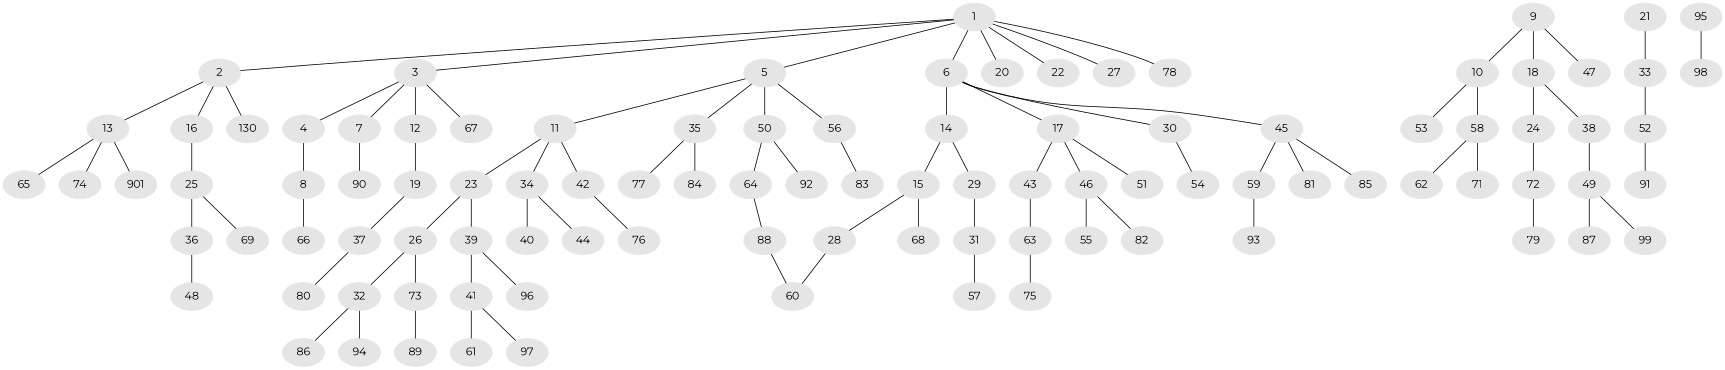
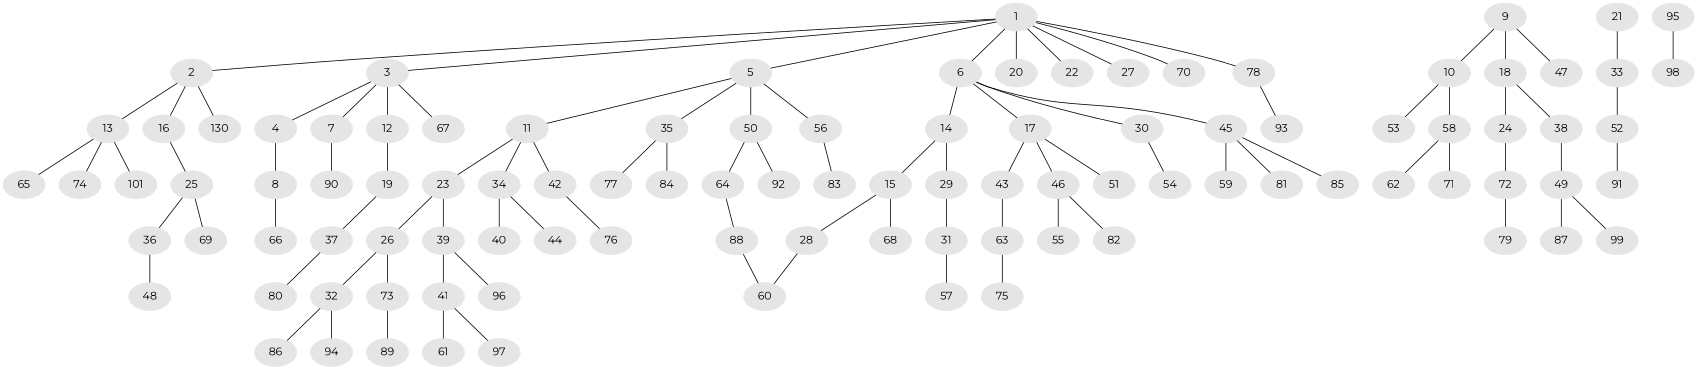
node "70": added
node "901": label "901" -> "101"
edge "59" -- "93": now "78" -- "93"
